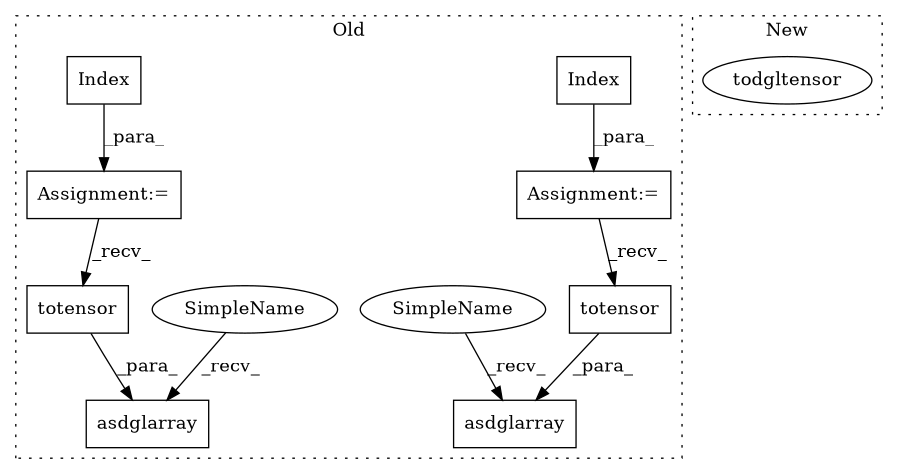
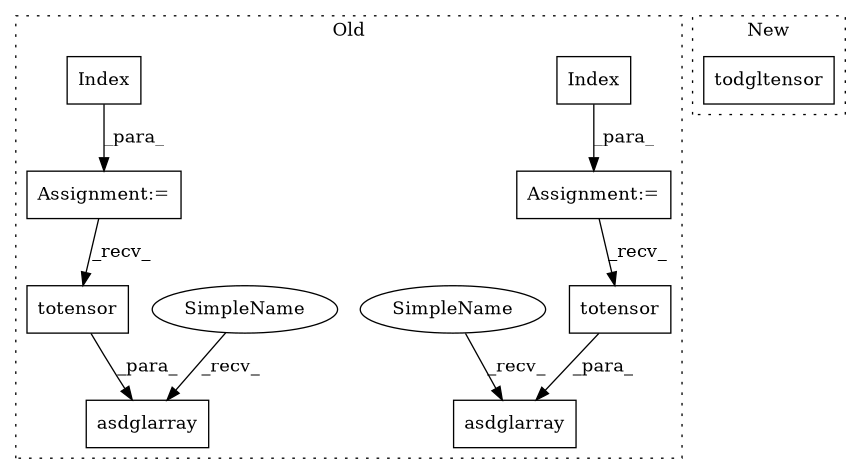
node "todgltensor": shape ellipse -> box
